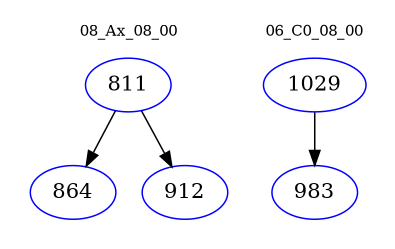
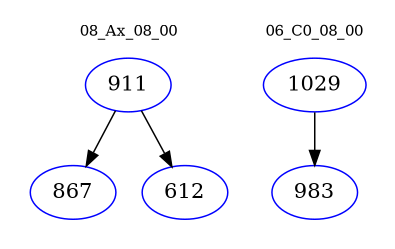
node "811": label "811" -> "911"
node "864": label "864" -> "867"
node "912": label "912" -> "612"
